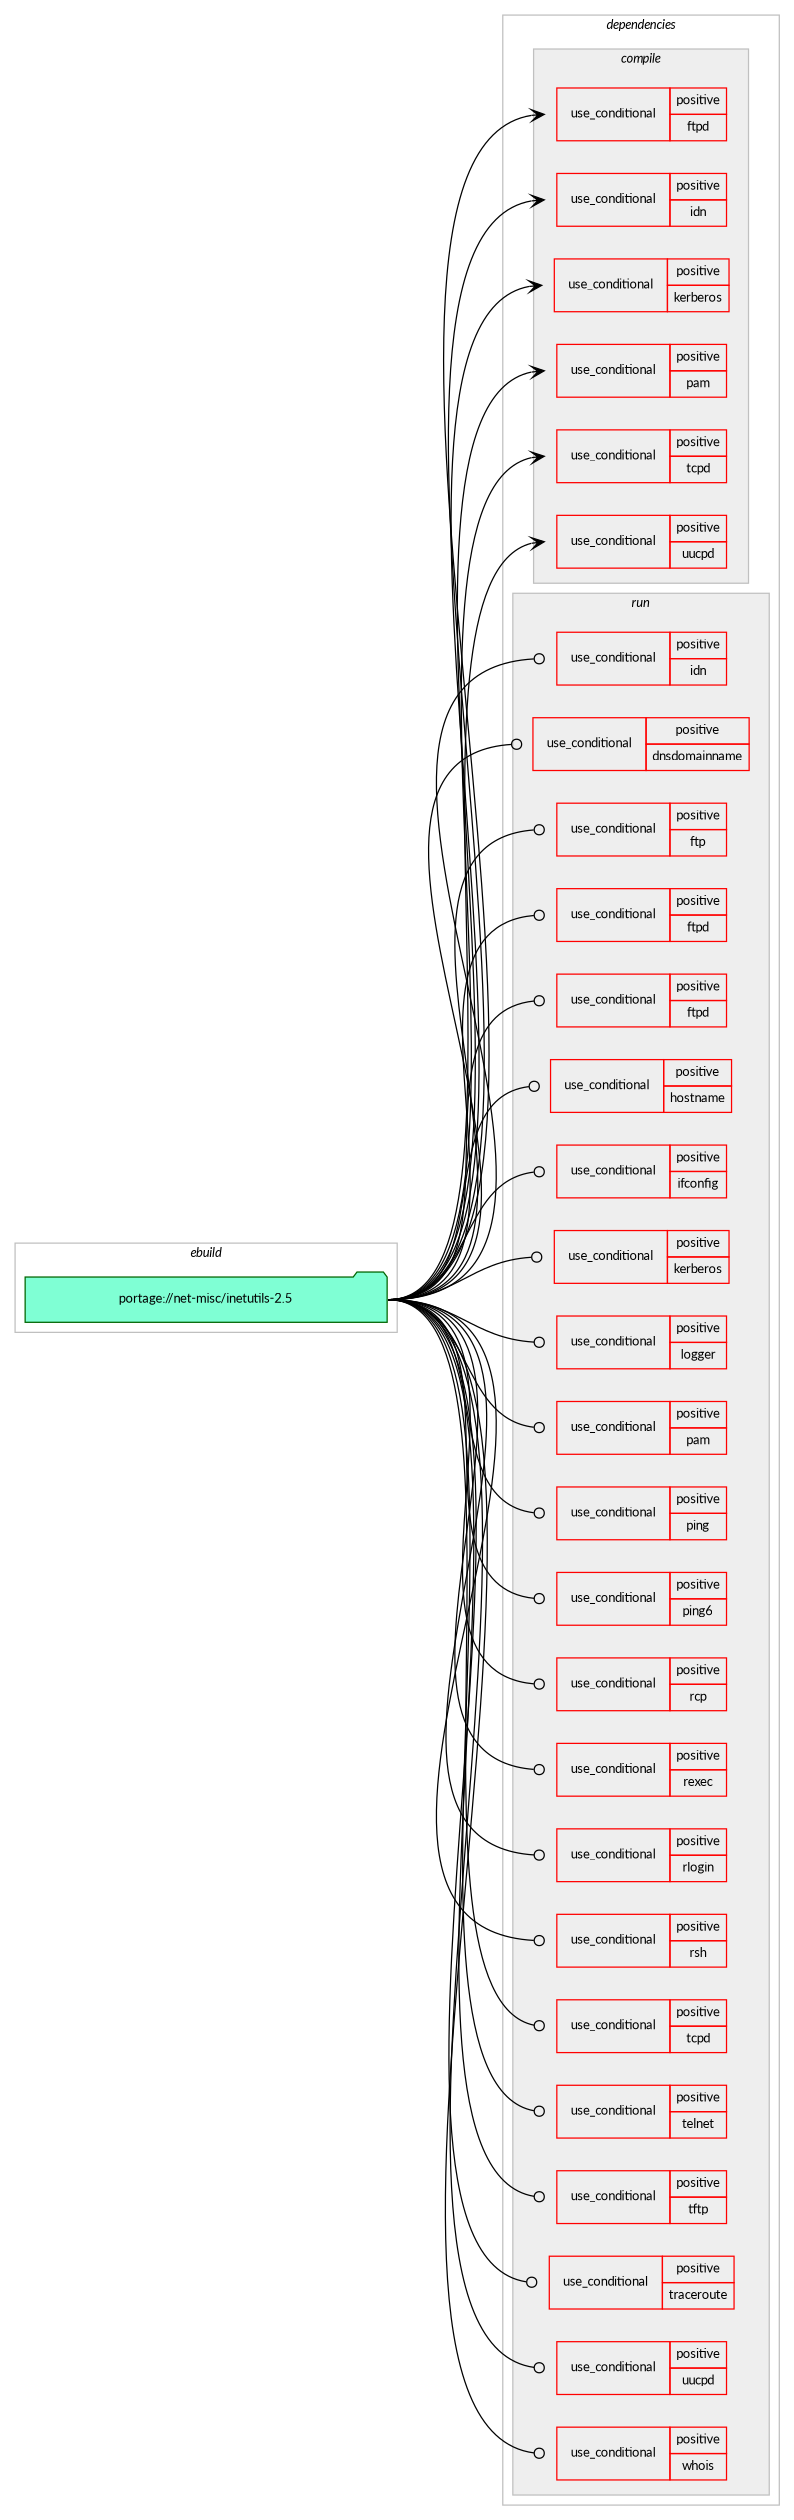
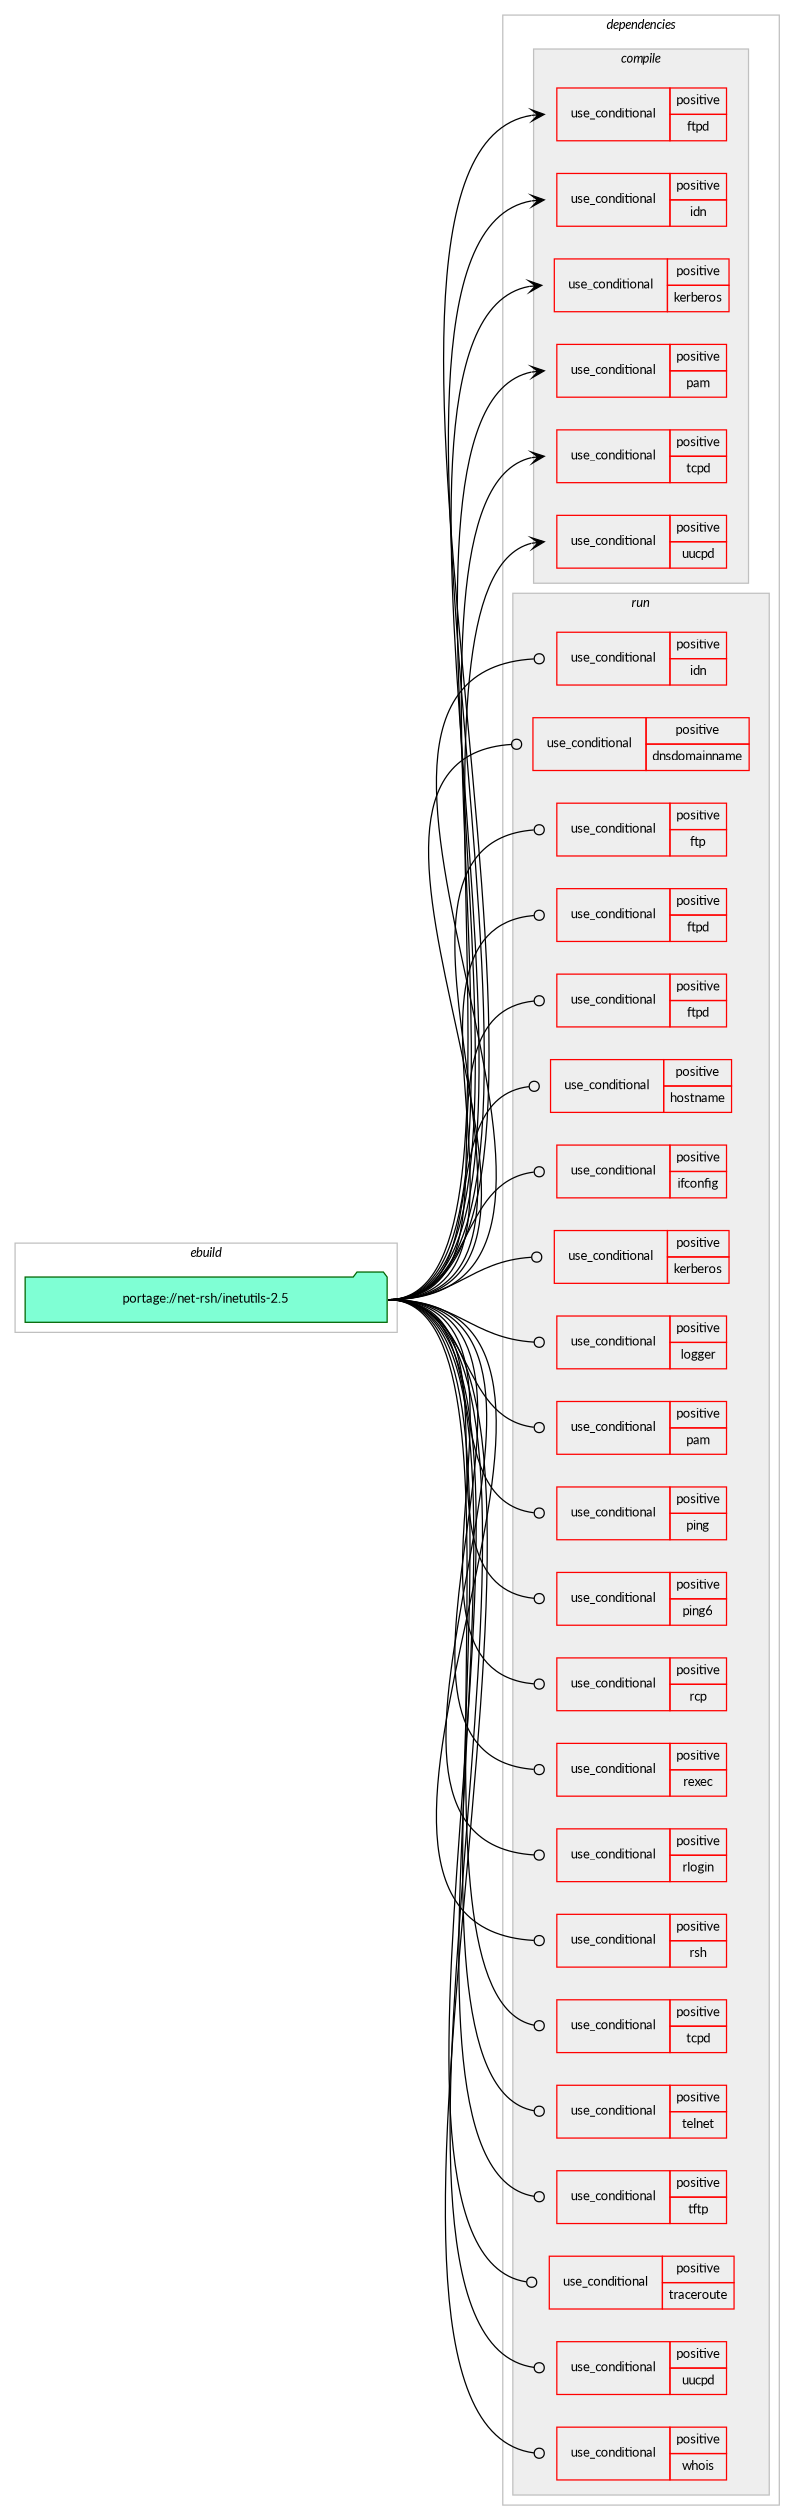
node "portage://net-misc/inetutils-2.5": label "portage://net-misc/inetutils-2.5" -> "portage://net-rsh/inetutils-2.5"
